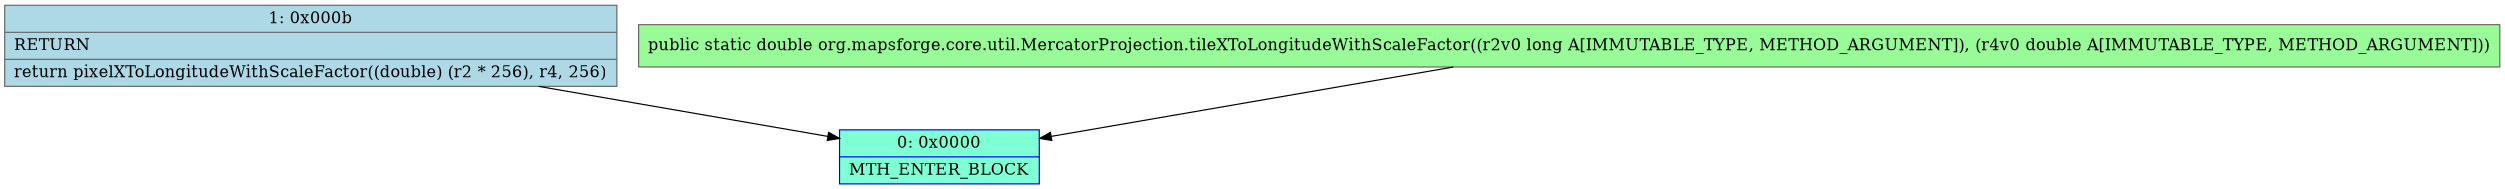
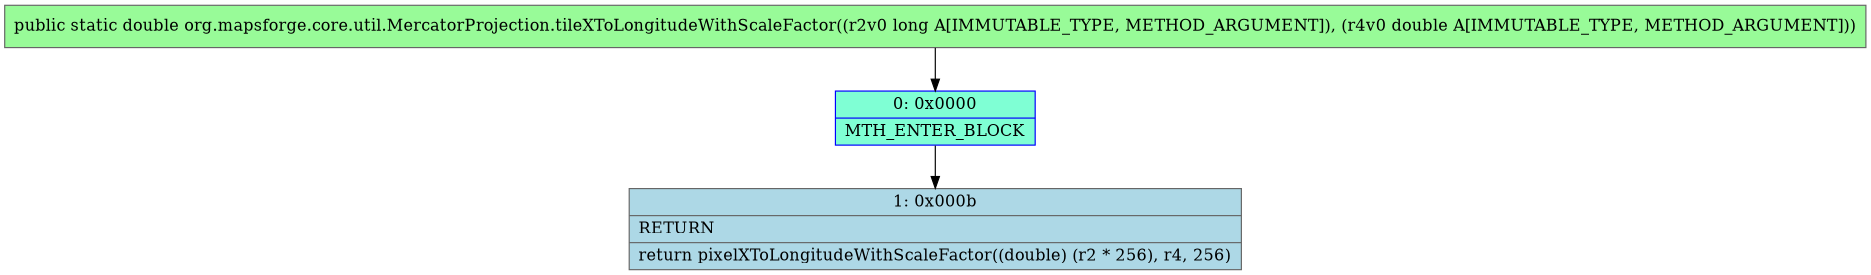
edge "1: 0x000b" -> "0: 0x0000": reversed
